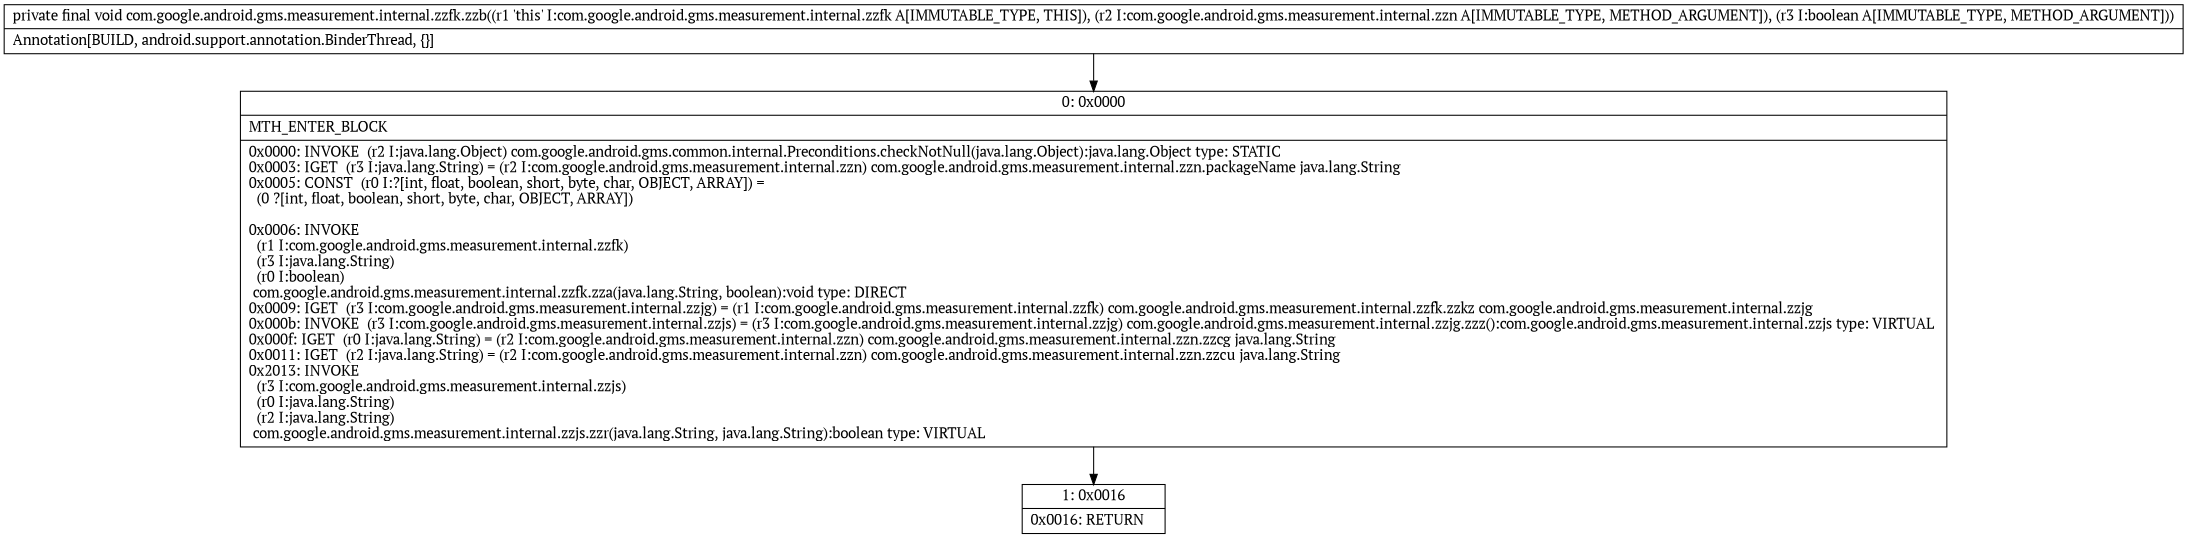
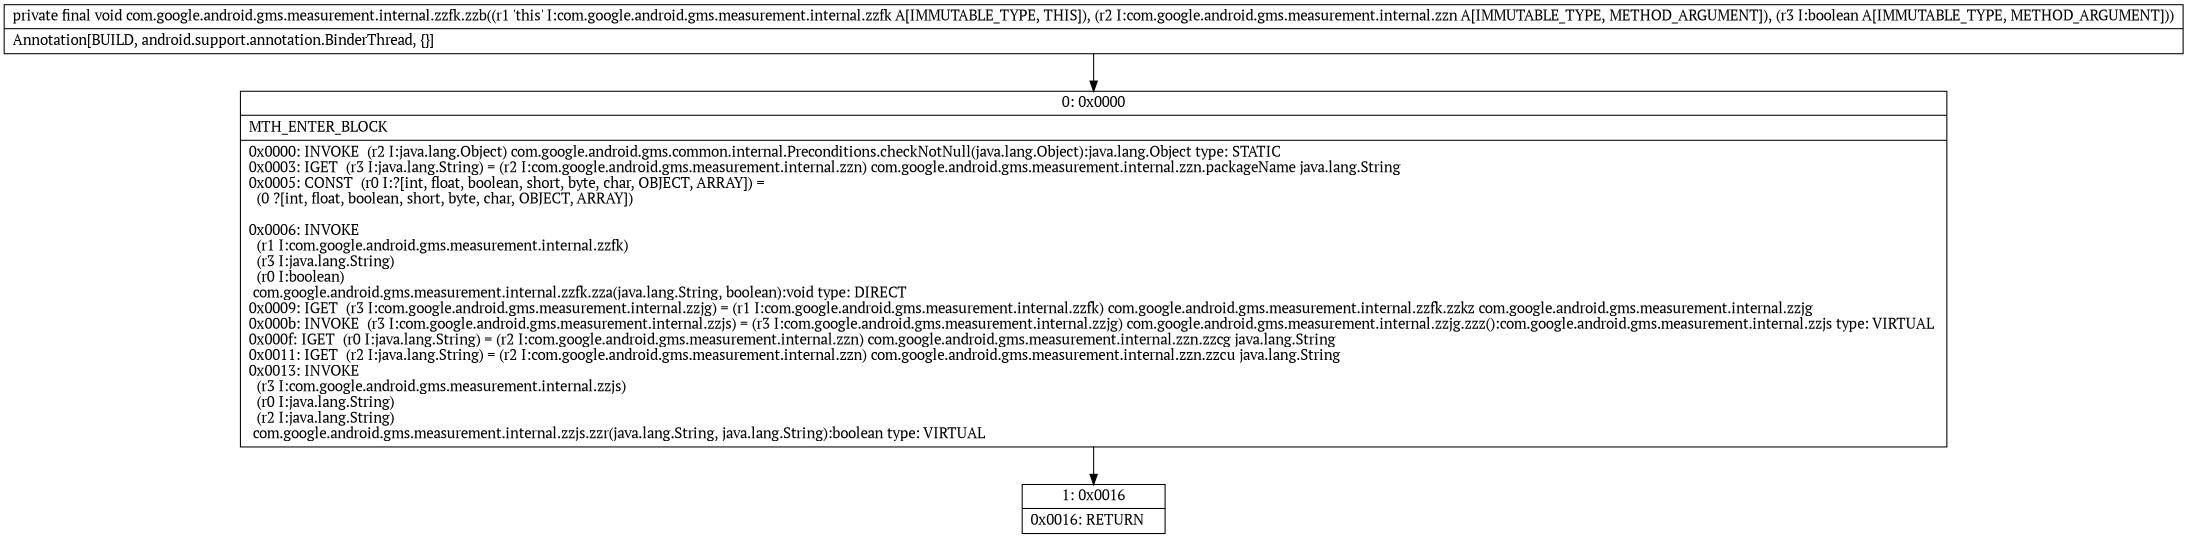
node "0: 0x0000": text "0x2013: INVOKE" -> "0x0013: INVOKE"
